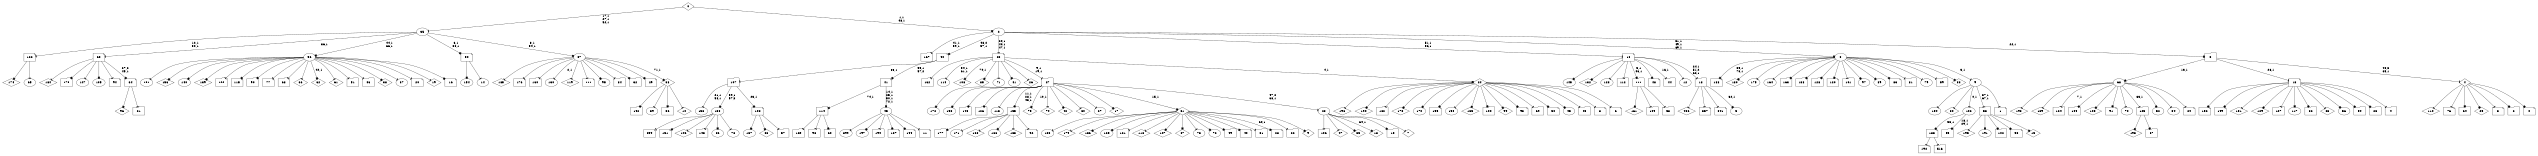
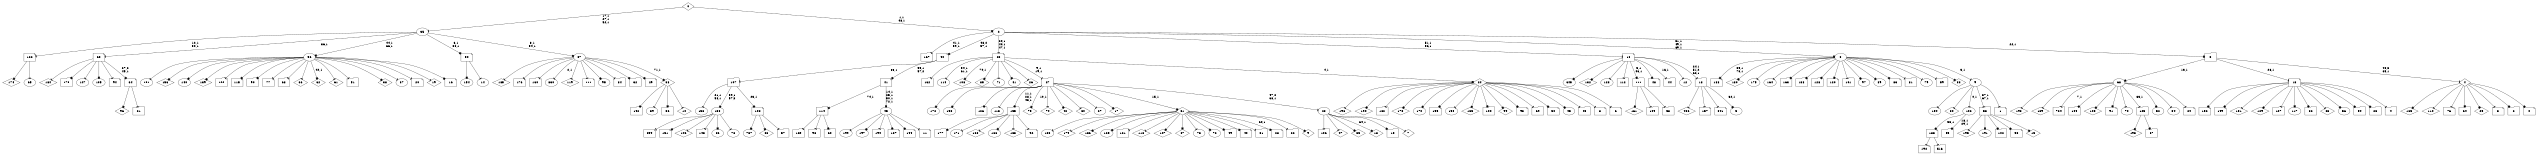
node "46": removed
node "130": label "130" -> "830"
node "145": label "145" -> "645"
node "148": removed
node "357": label "357" -> "157"
node "124": label "124" -> "724"
node "165": added
node "137": label "137" -> "737"
node "899": label "899" -> "199"
